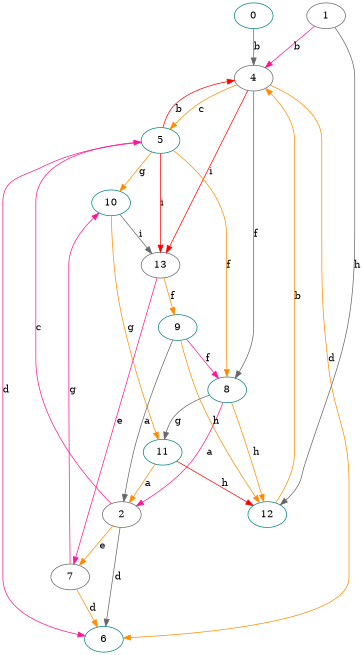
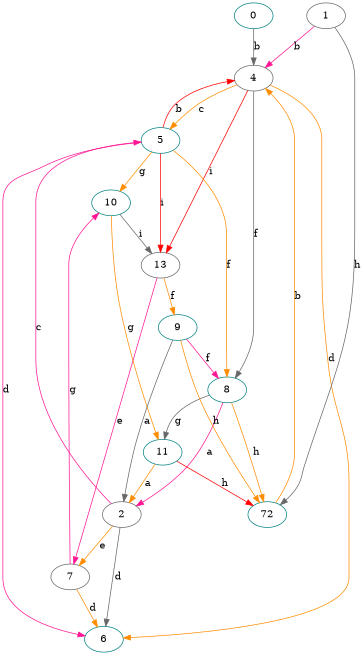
node "12": label "12" -> "72"
